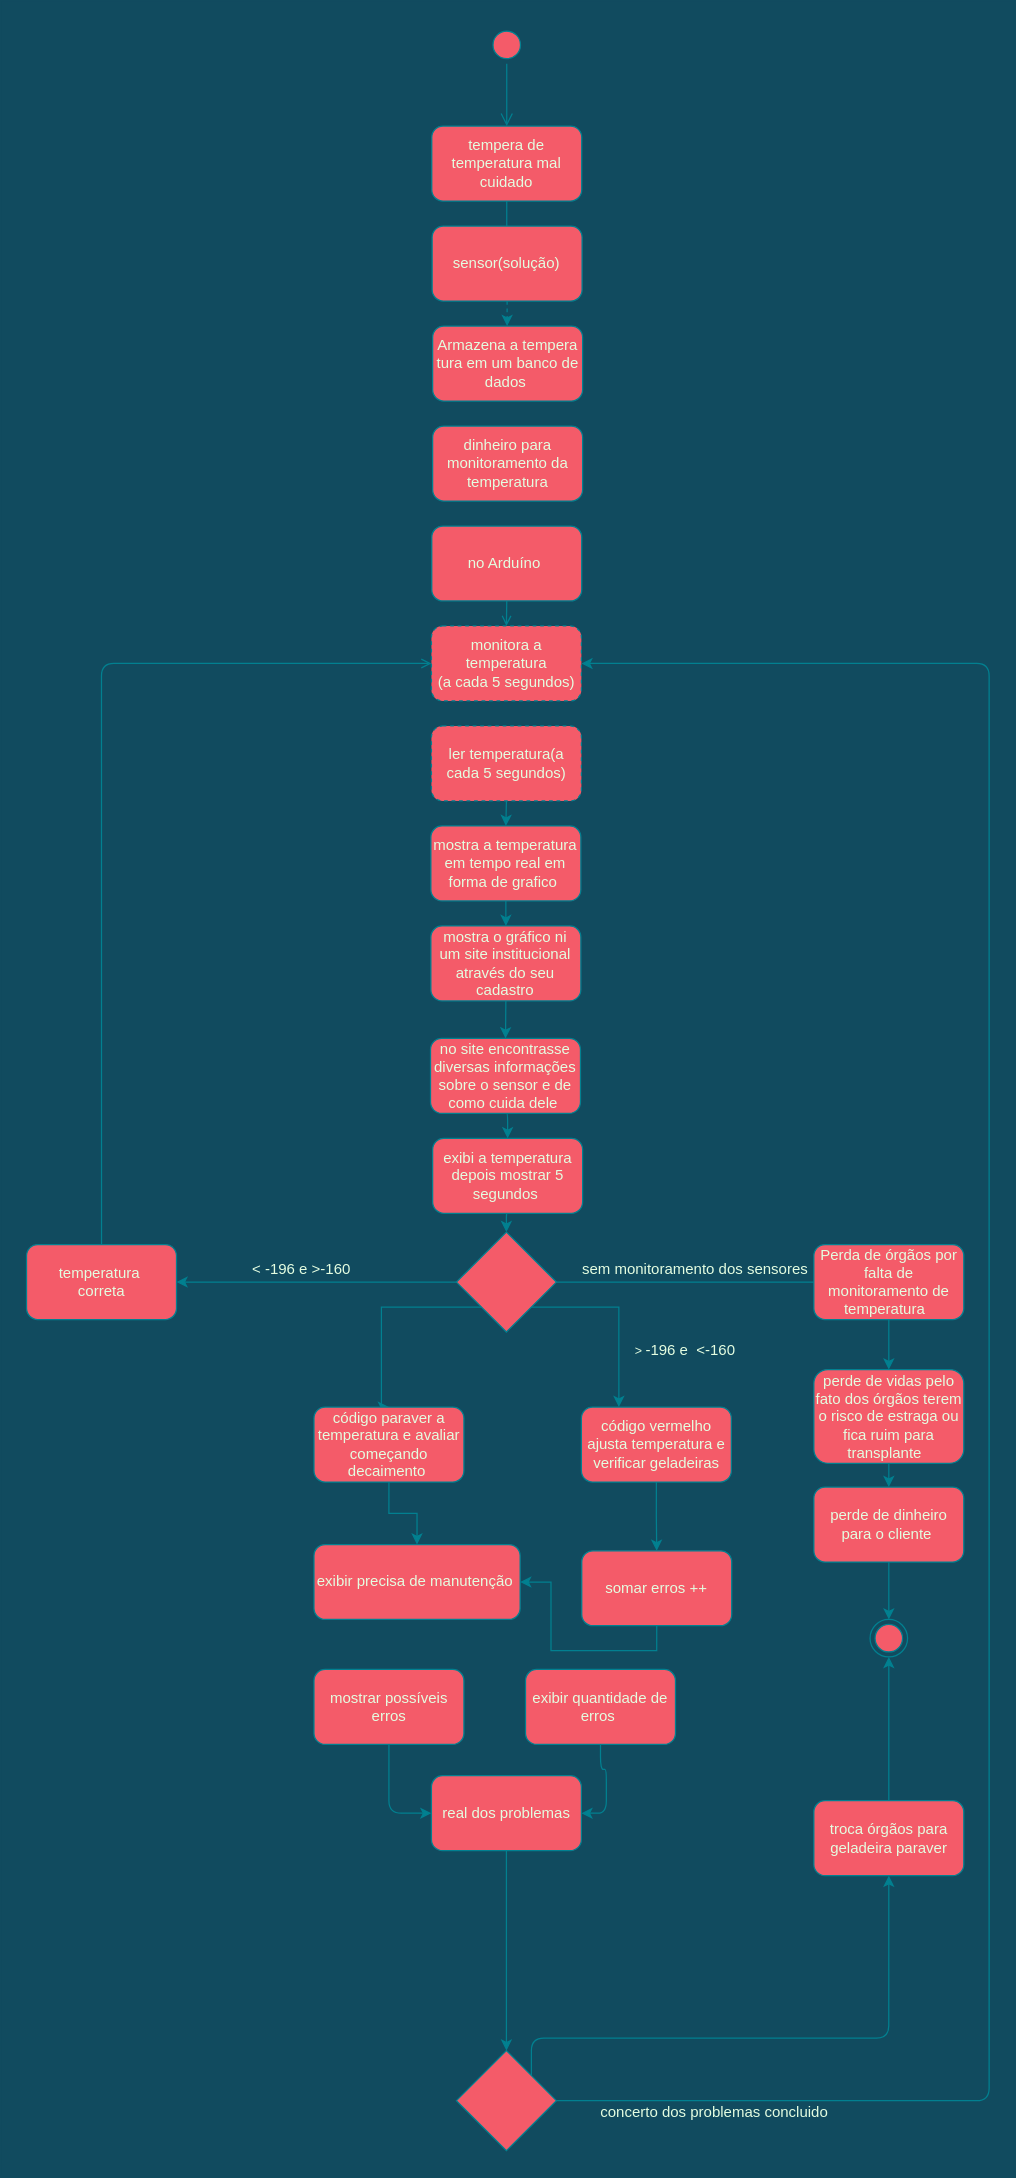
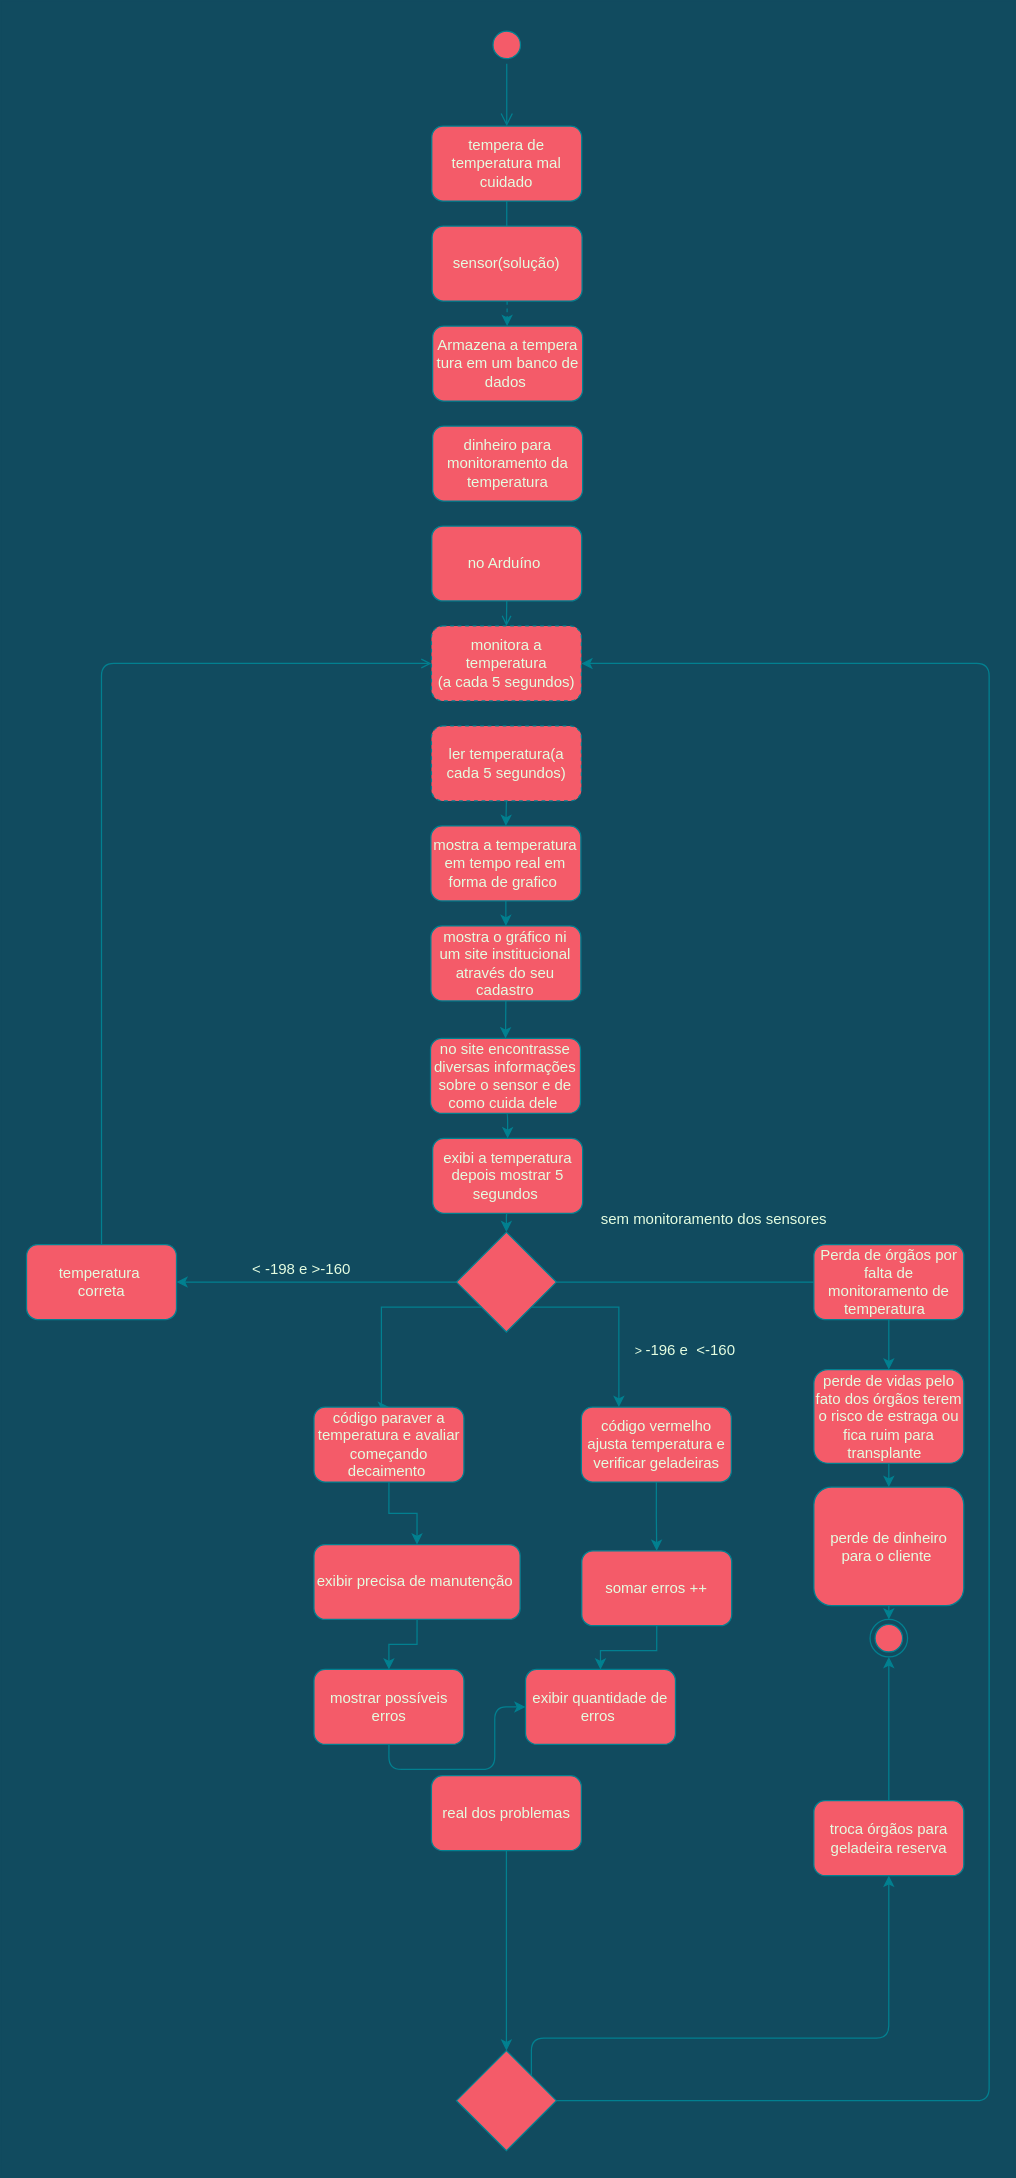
node "< -196 e >-160": label "< -196 e >-160" -> "< -198 e >-160"
node "sem monitoramento dos sensores": moved (695, 1269) -> (714, 1219)
node "perde de dinheiro para o cliente": size 150x75 -> 150x119
edge "somar erros ++" -> "exibir precisa de manutenção": now "somar erros ++" -> "exibir quantidade de erros"
edge "exibir precisa de manutenção" -> "mostrar possíveis erros": added
edge "exibir quantidade de erros" -> "real dos problemas": removed
edge "mostrar possíveis erros" -> "real dos problemas": now "mostrar possíveis erros" -> "exibir quantidade de erros"
node "troca órgãos para geladeira paraver": label "troca órgãos para geladeira paraver" -> "troca órgãos para geladeira reserva"
node "concerto dos problemas concluido": removed
